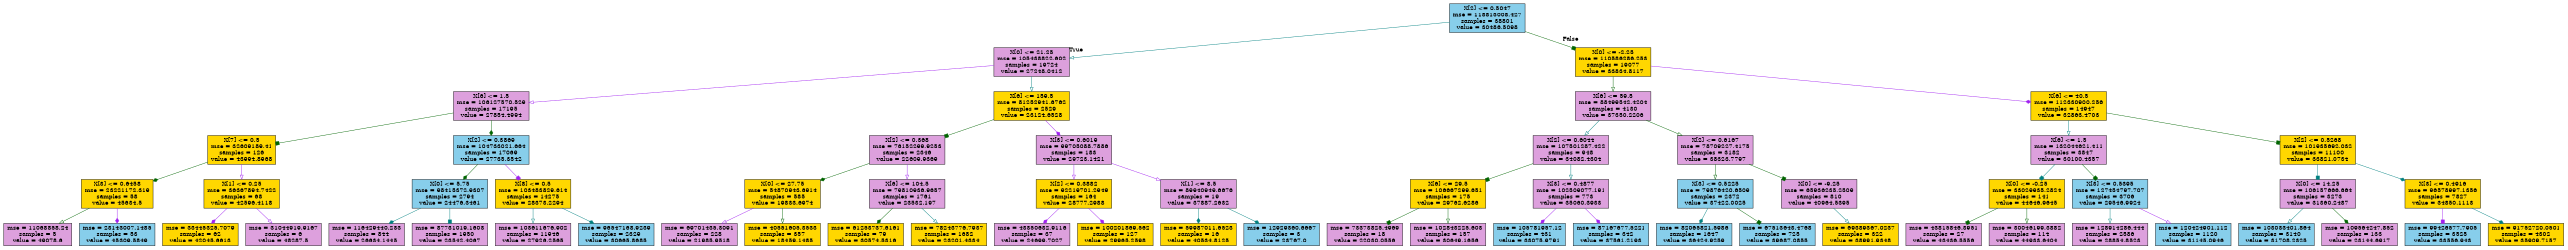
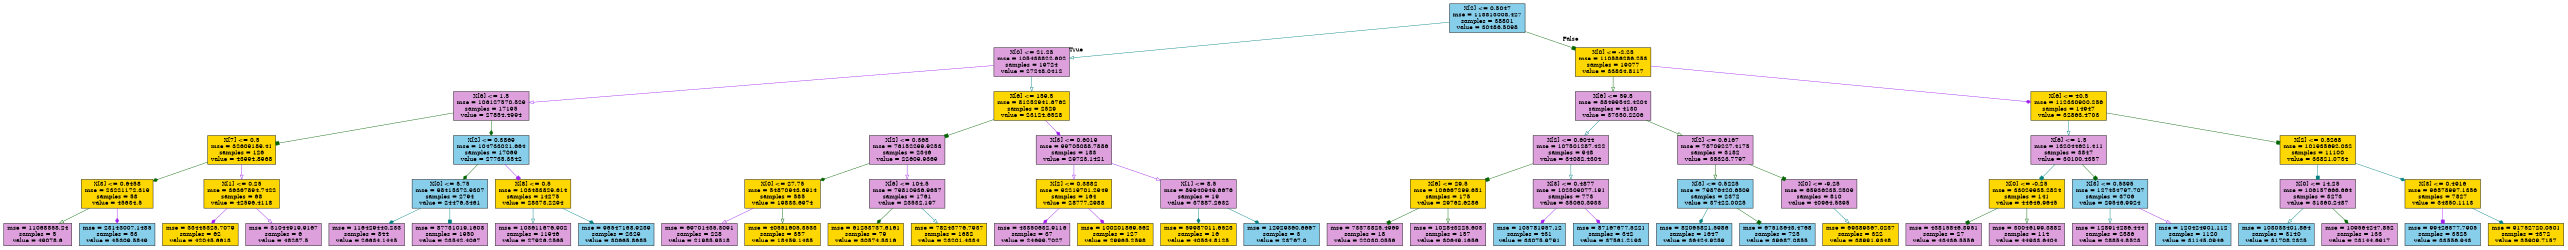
node "mse = 91752720.0501 samples = 4302 value = 35909.7157": label "mse = 91752720.0501 samples = 4302 value = 35909.7157" -> "mse = 91752720.0501 samples = 4372 value = 35909.7157"
